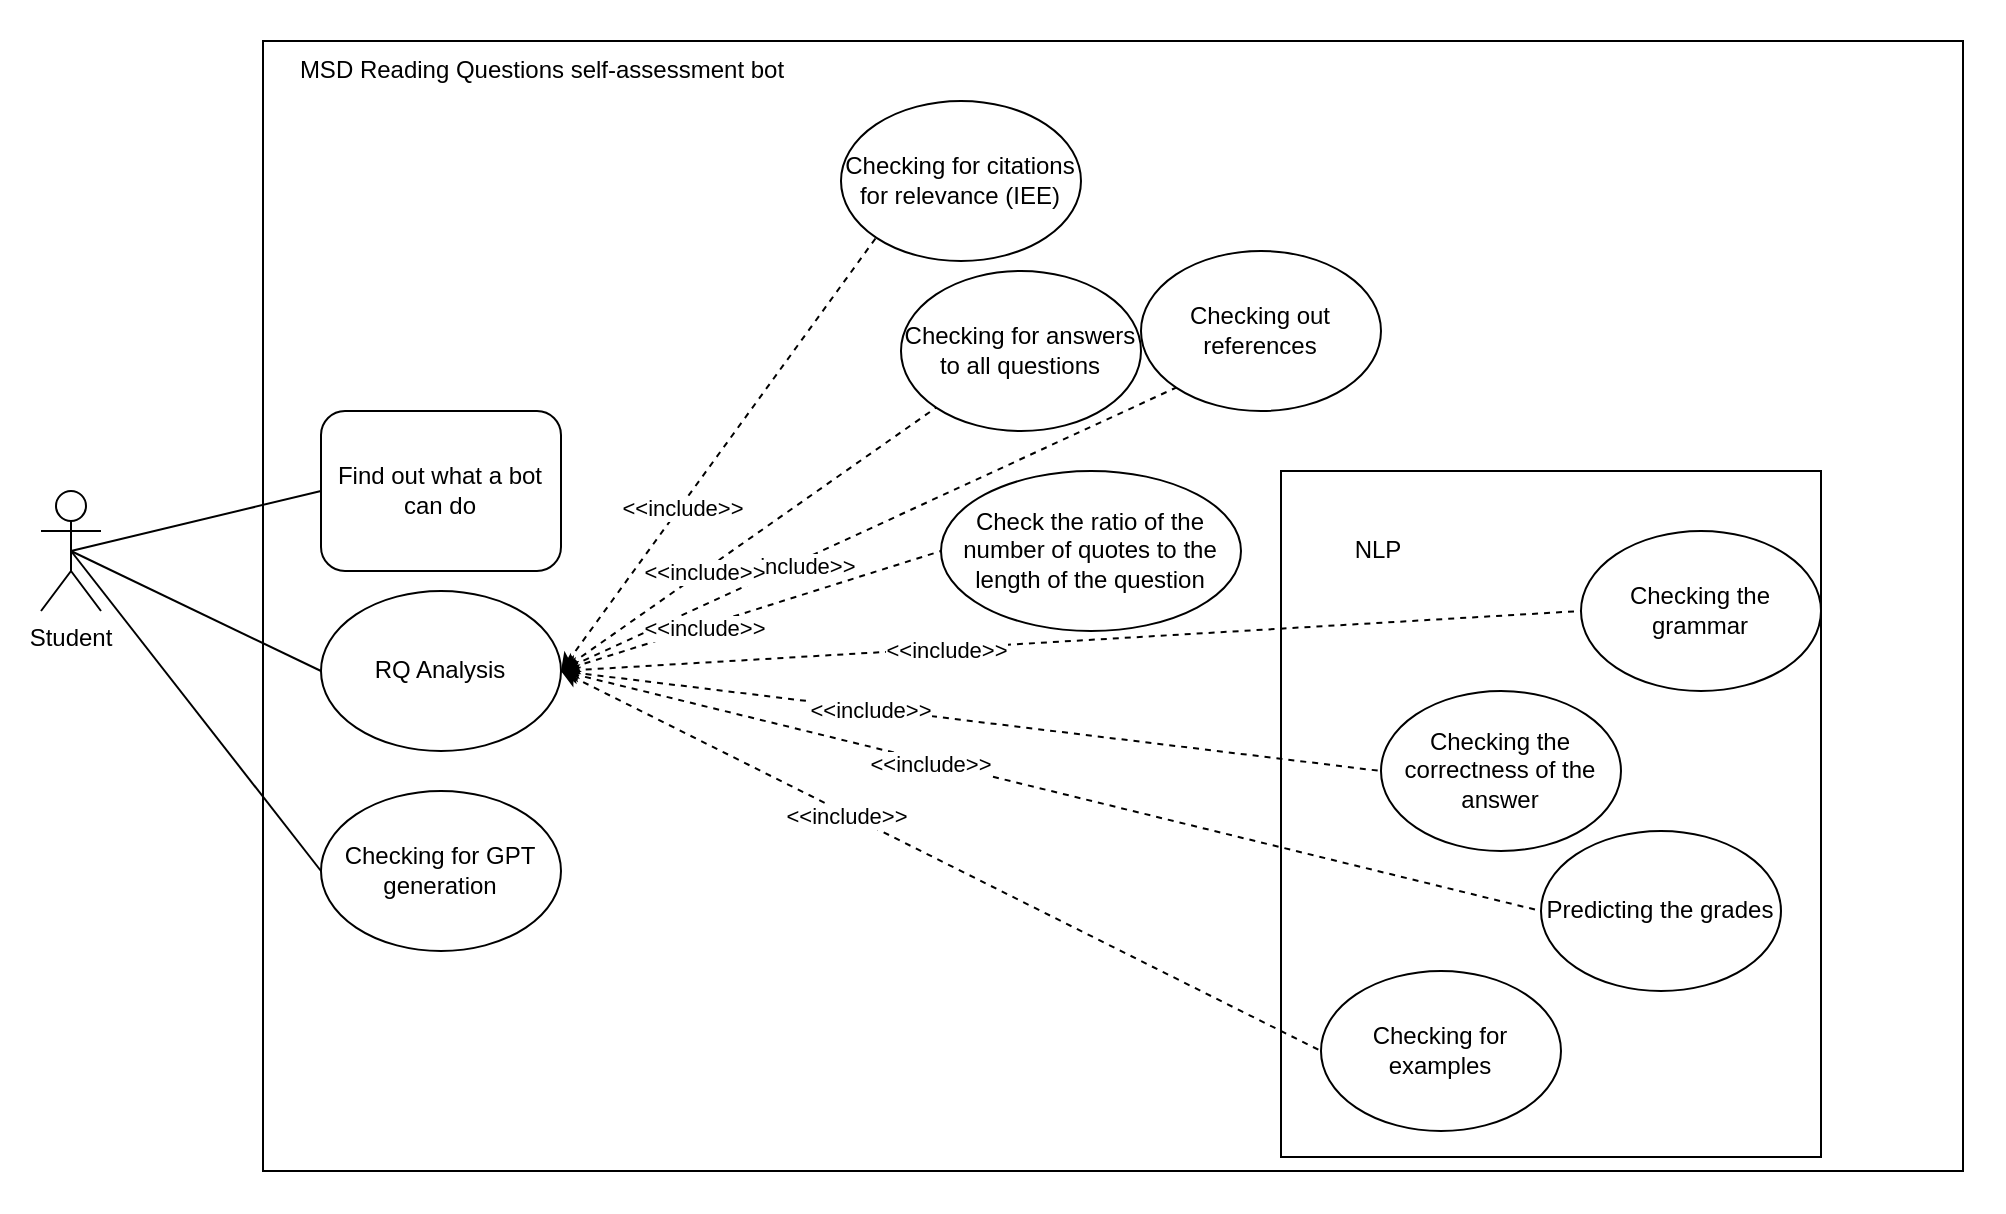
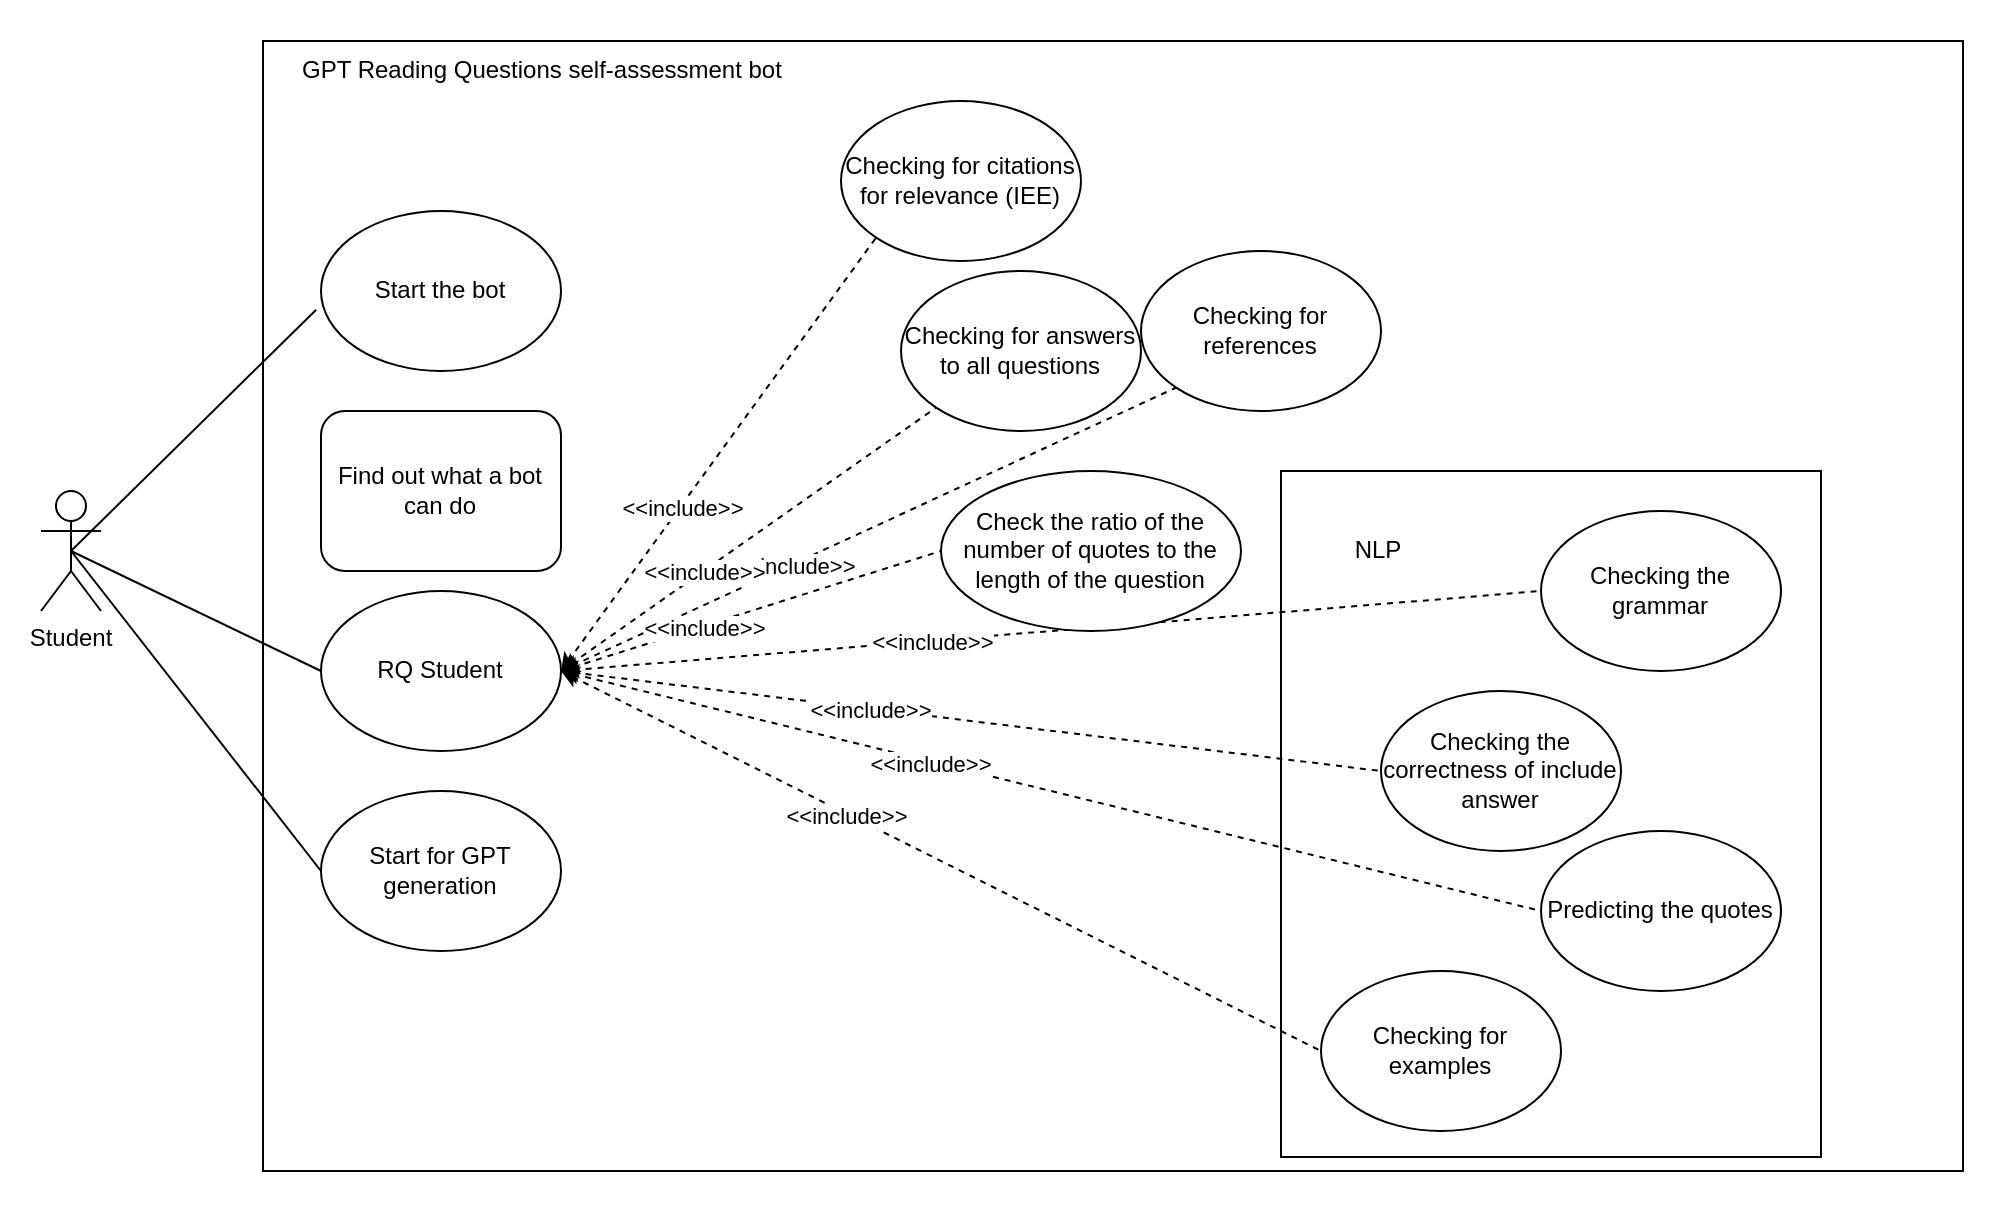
node "MSD Reading Questions self-assessment bot": label "MSD Reading Questions self-assessment bot" -> "GPT Reading Questions self-assessment bot"
node "Start the bot": added
node "Checking out references": label "Checking out references" -> "Checking for references"
edge "Start the bot" -- "Student": added
edge "Find out what a bot can do" -- "Student": removed
node "Checking the grammar": moved (1701, 611) -> (1661, 591)
node "RQ Analysis": label "RQ Analysis" -> "RQ Student"
node "Checking the correctness of the answer": label "Checking the correctness of the answer" -> "Checking the correctness of include answer"
node "Checking for GPT generation": label "Checking for GPT generation" -> "Start for GPT generation"
node "Predicting the grades": label "Predicting the grades" -> "Predicting the quotes"
